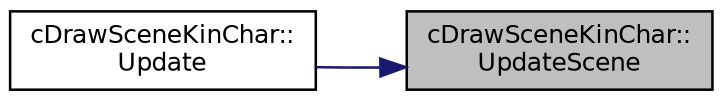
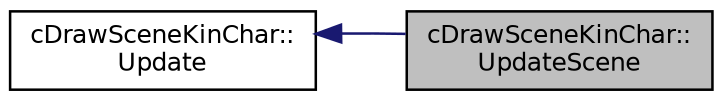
edge "cDrawSceneKinChar:: Update" -> "cDrawSceneKinChar:: UpdateScene": reversed
